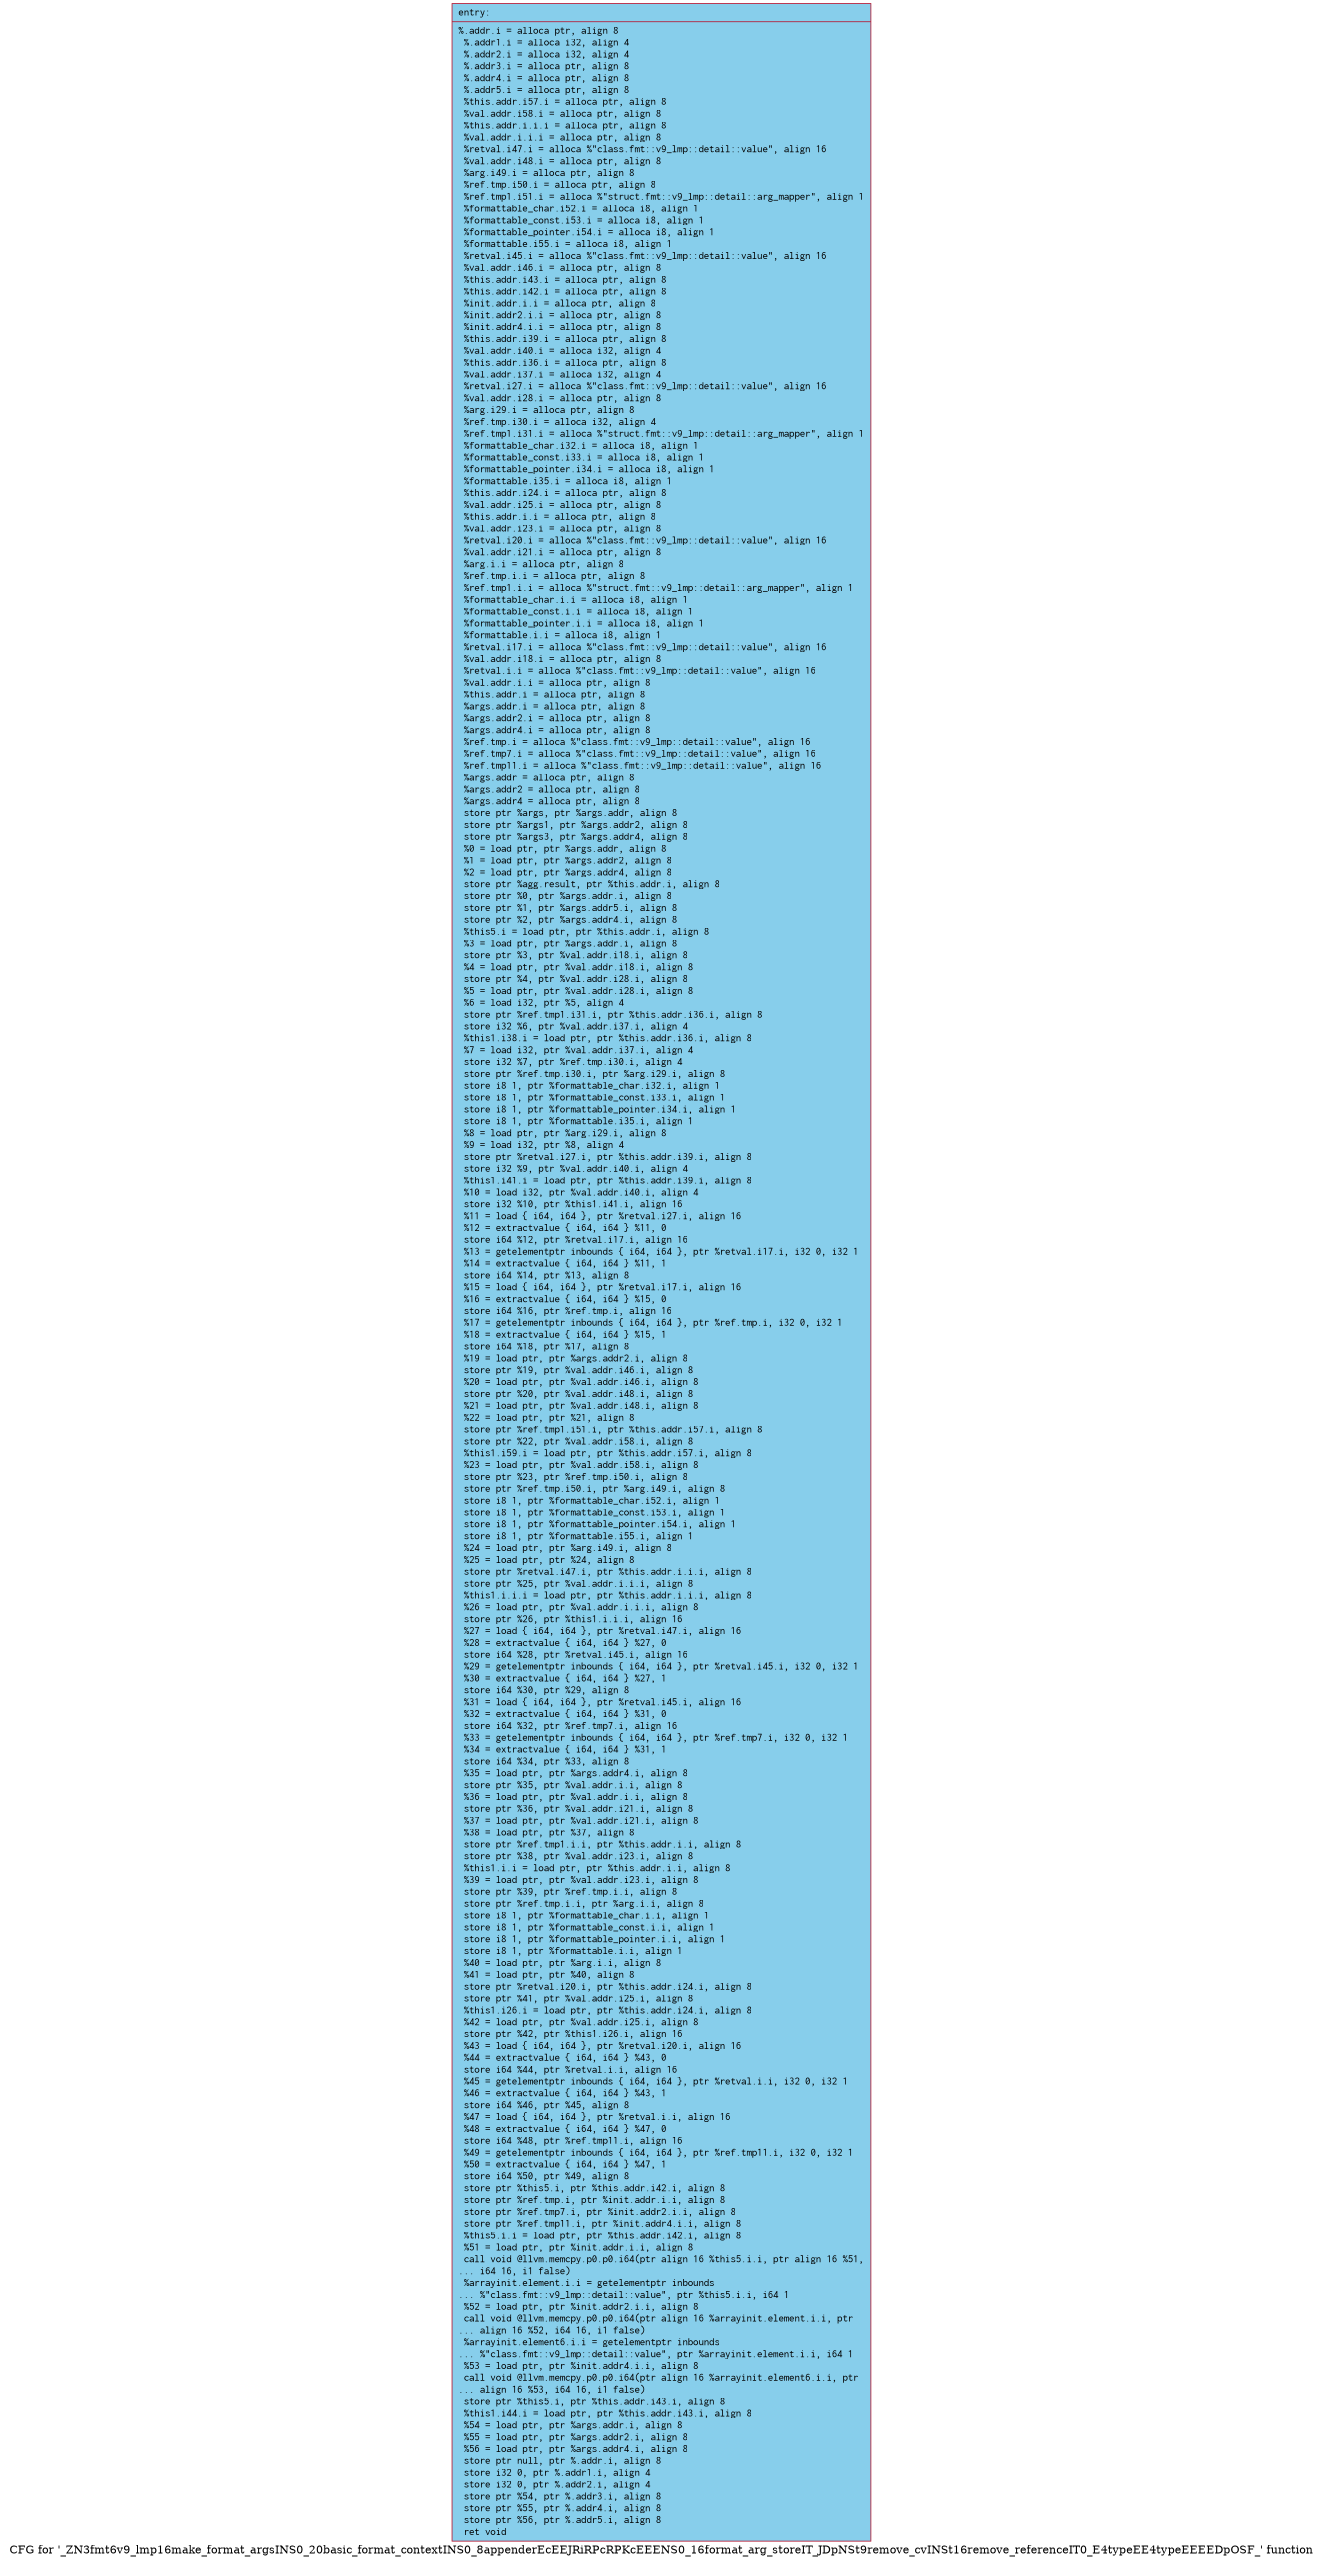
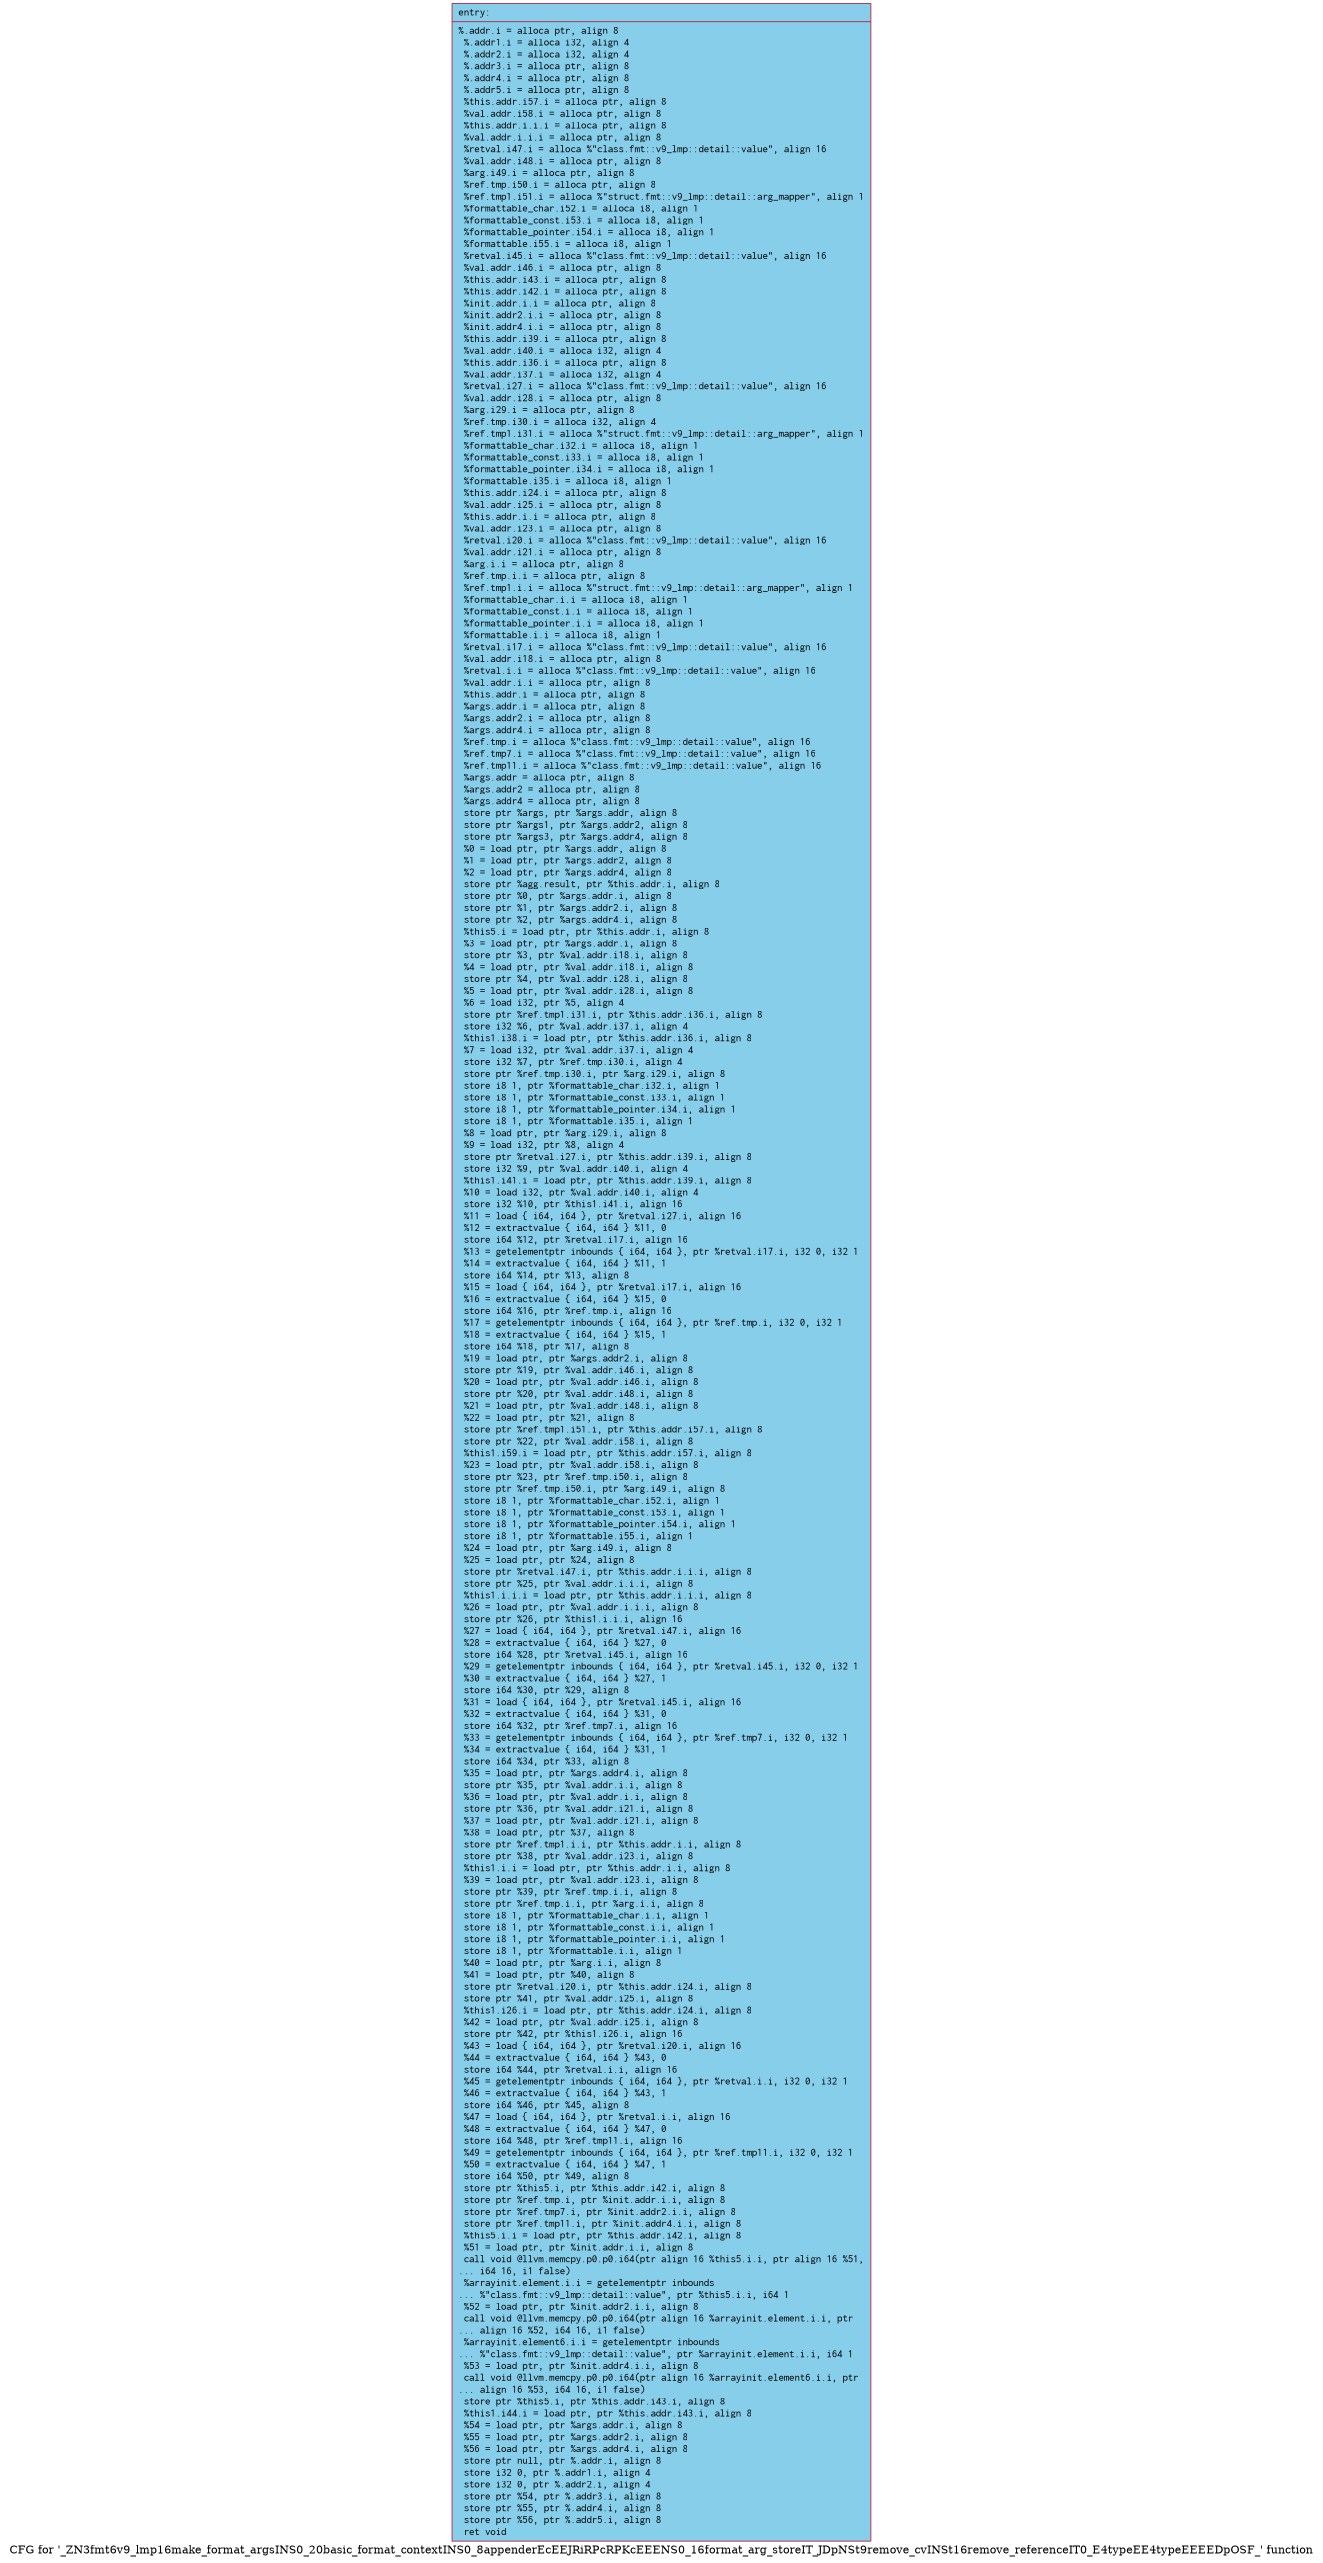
node "entry:": text "store ptr %1, ptr %args.addr5.i, align 8" -> "store ptr %1, ptr %args.addr2.i, align 8"
